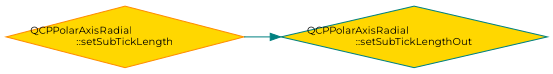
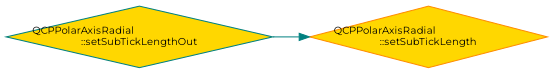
edge "QCPPolarAxisRadial ::setSubTickLength" -> "QCPPolarAxisRadial ::setSubTickLengthOut": reversed
